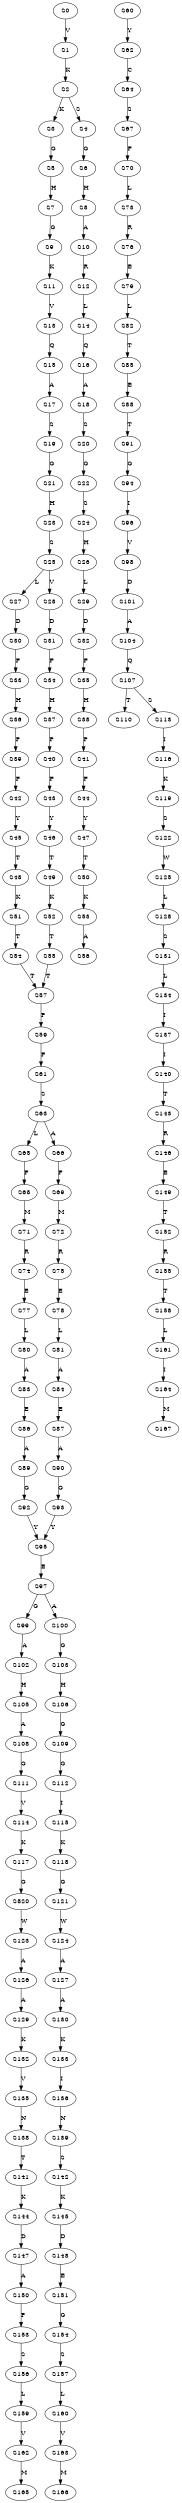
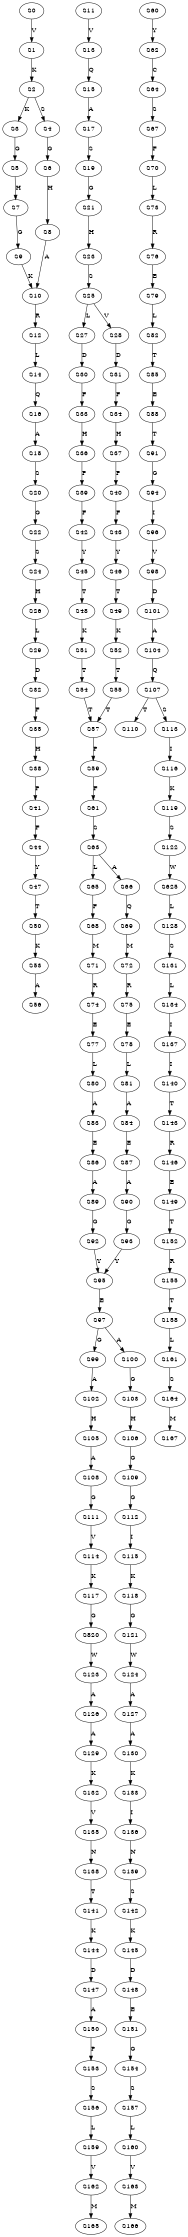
edge "S9" -> "S11": now "S9" -> "S10"
node "S125": label "S125" -> "S625"
edge "S66" -> "S69": label "F" -> "Q"
edge "S161" -> "S164": label "I" -> "S"
